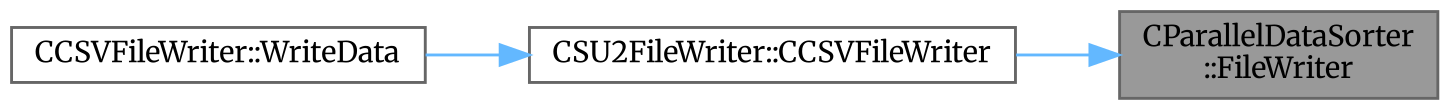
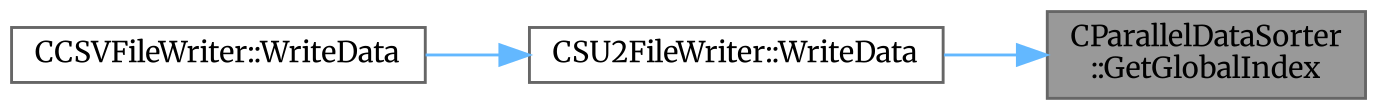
node "CSU2FileWriter::CCSVFileWriter": label "CSU2FileWriter::CCSVFileWriter" -> "CSU2FileWriter::WriteData"
node "CParallelDataSorter ::FileWriter": label "CParallelDataSorter ::FileWriter" -> "CParallelDataSorter ::GetGlobalIndex"
